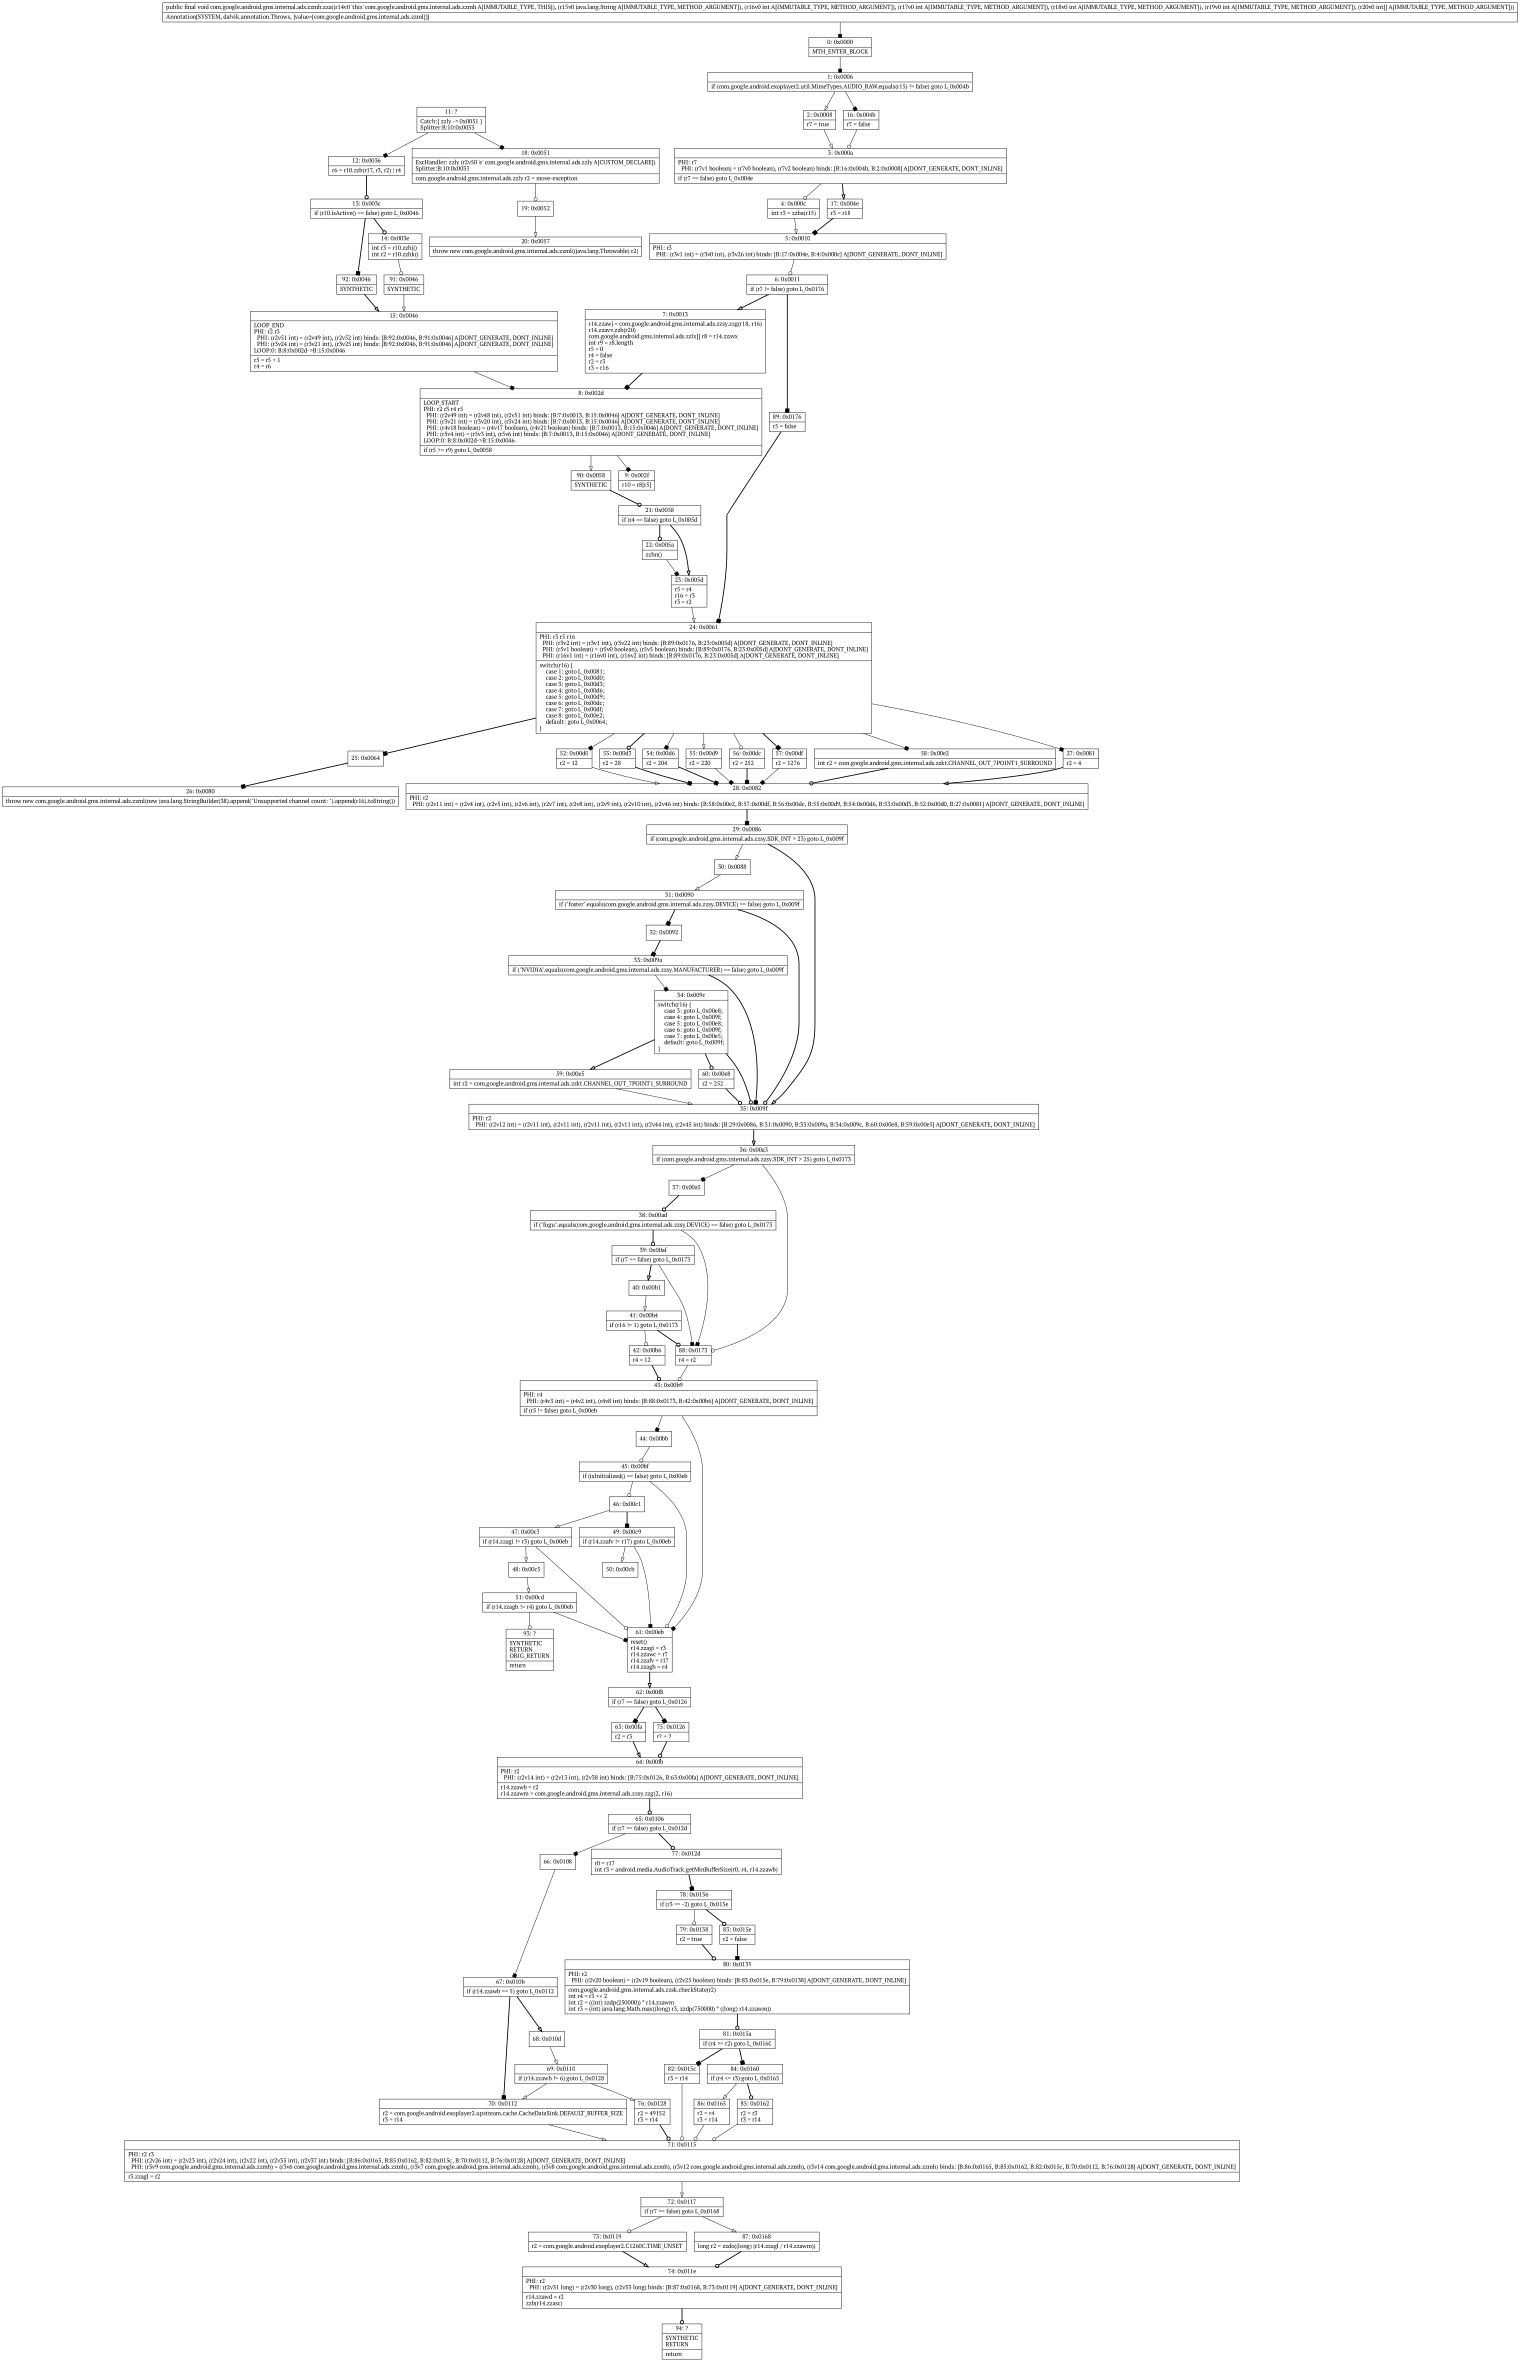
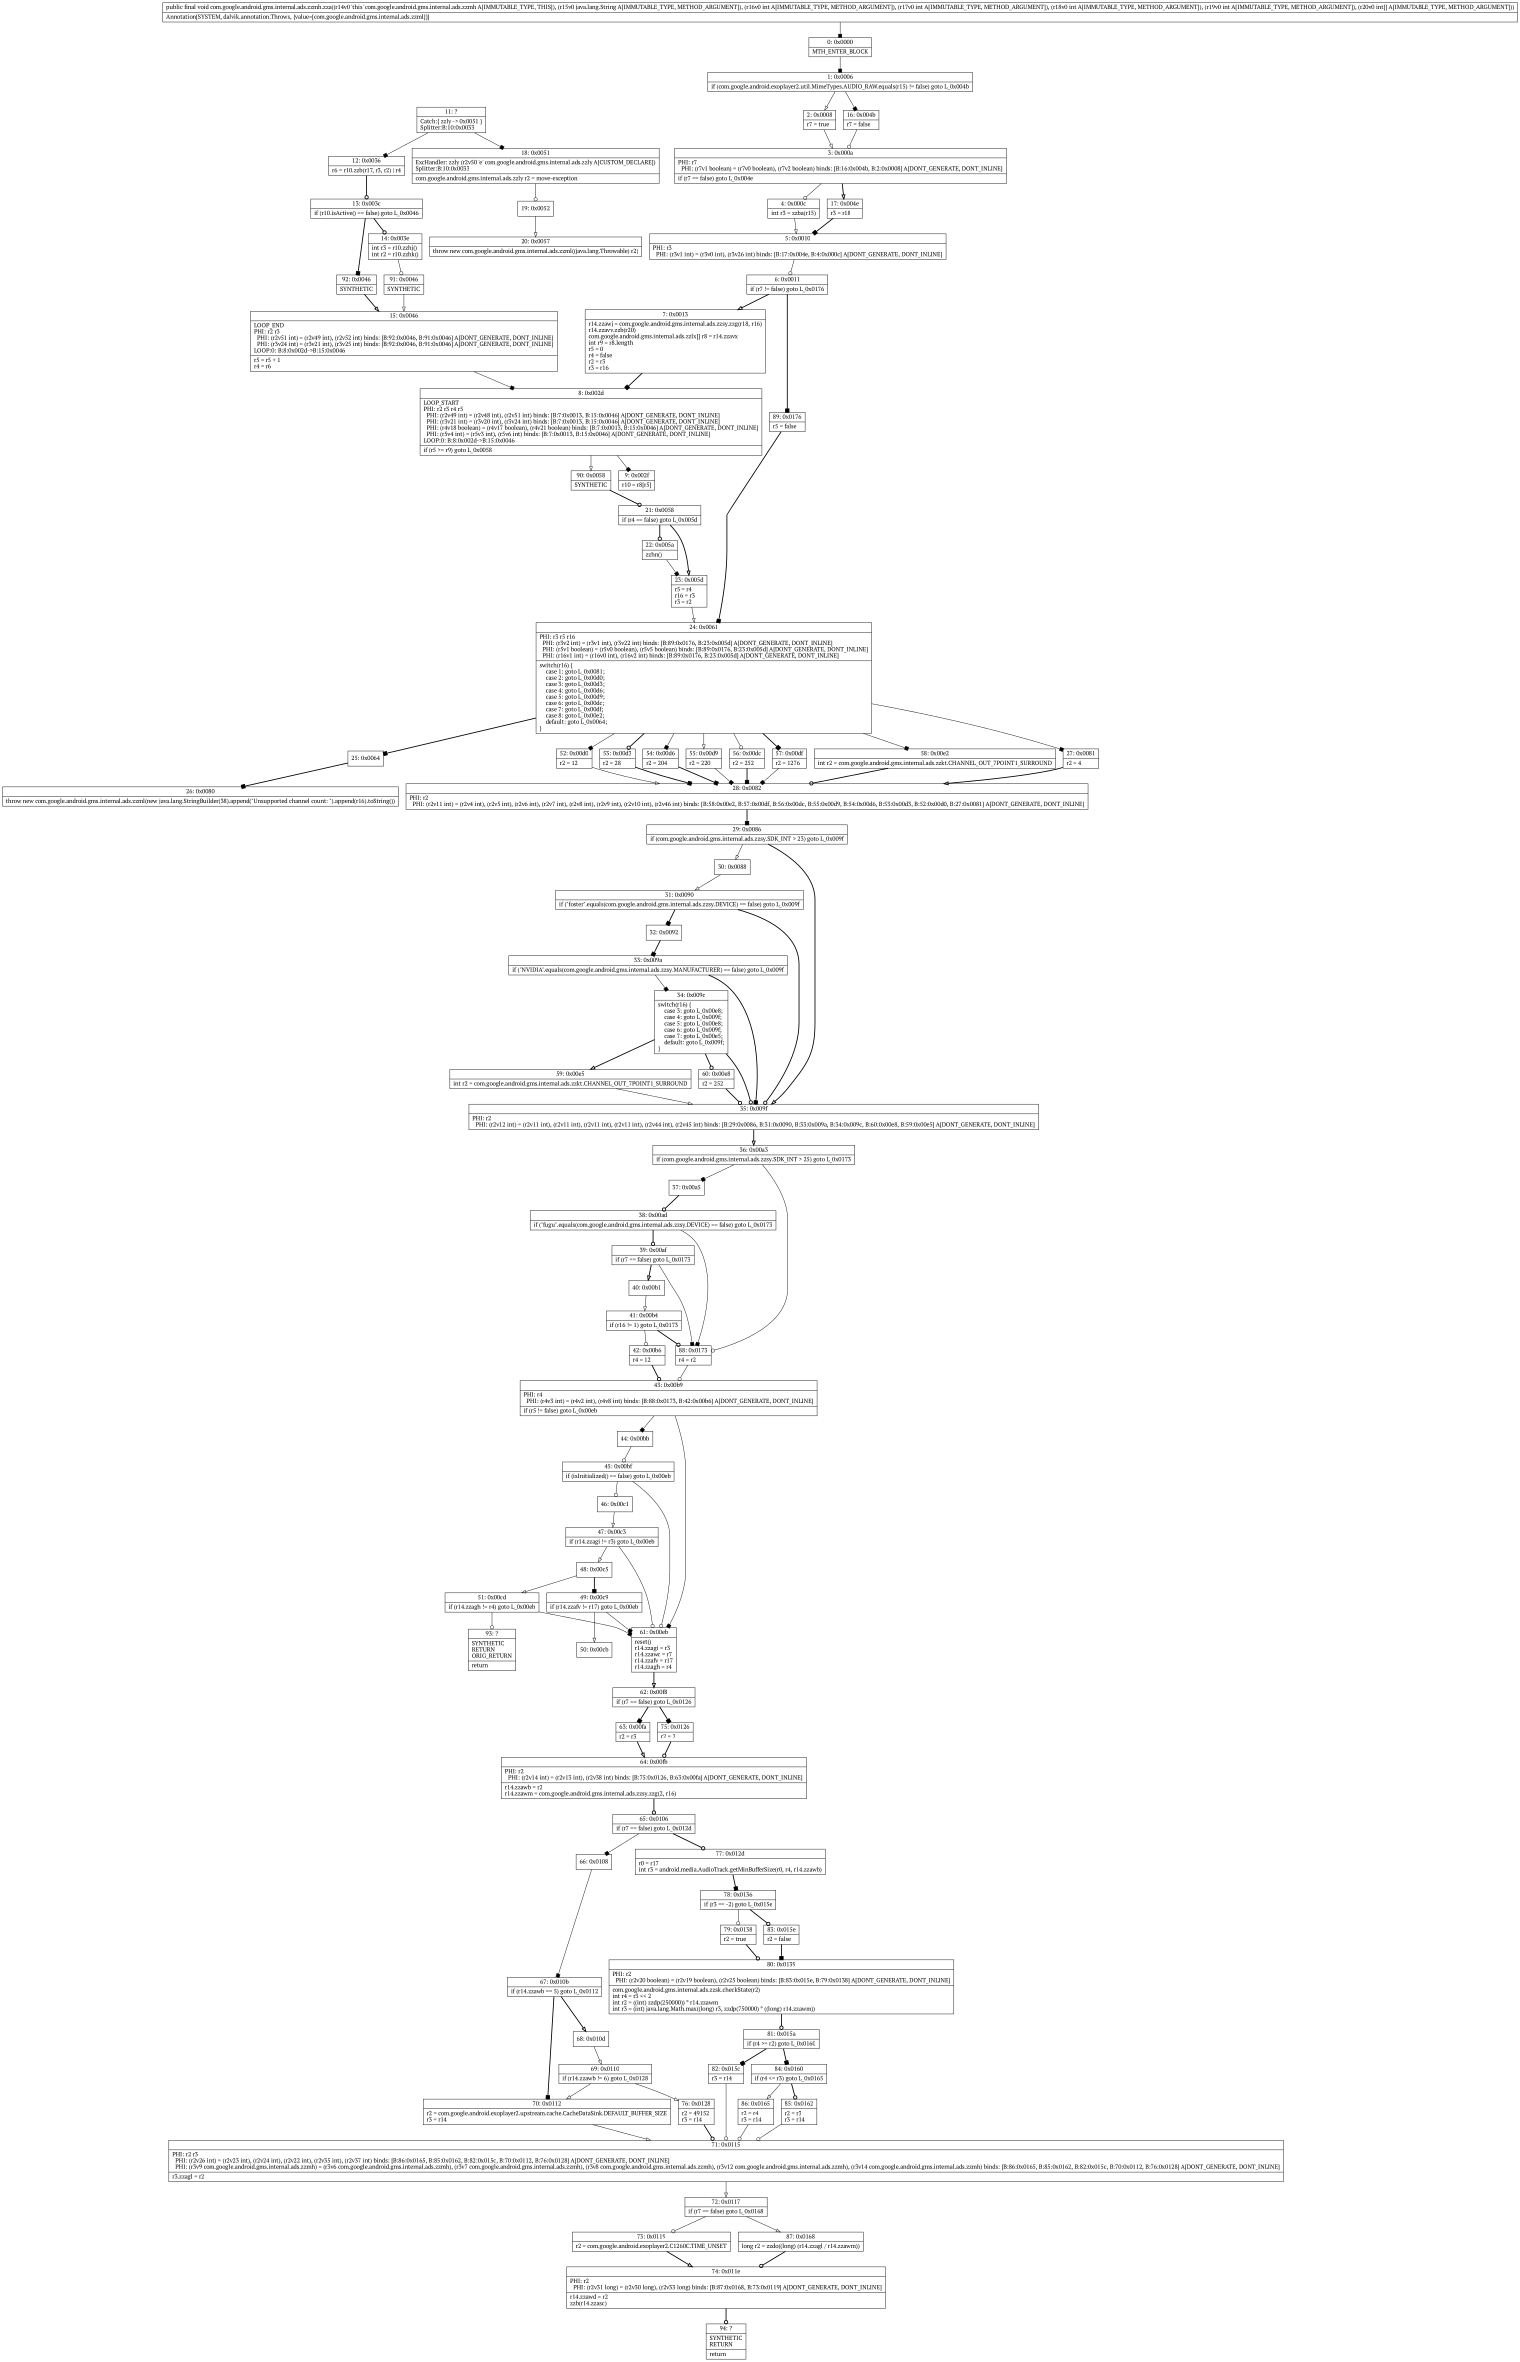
edge "46: 0x00c1" -> "49: 0x00c9": now "48: 0x00c5" -> "49: 0x00c9"
